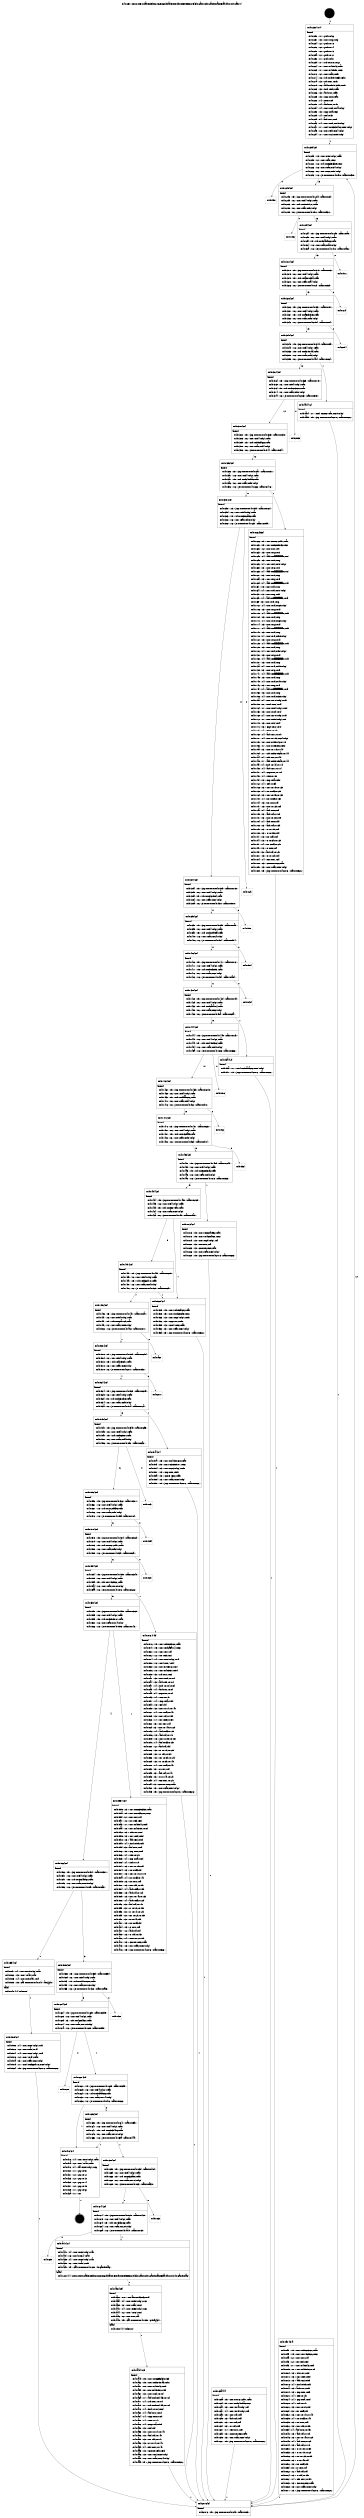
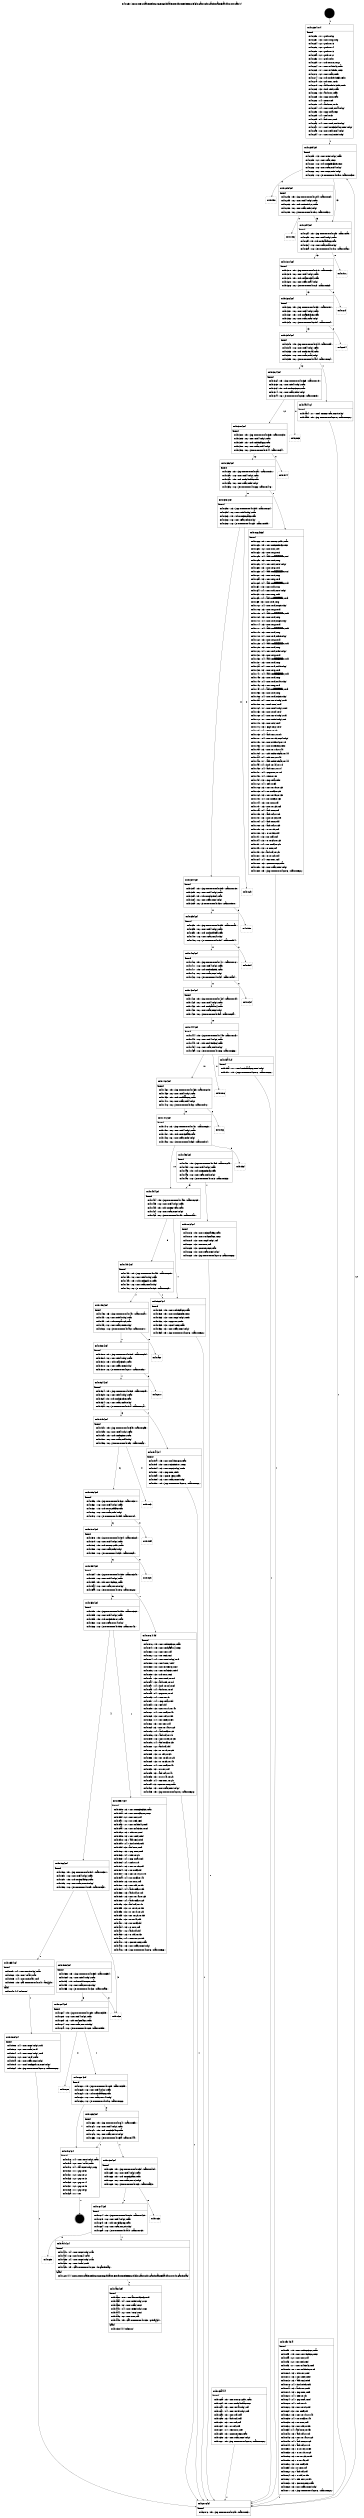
edge "0x4012bb [29]" -> "0x4012d8 [28]": now "0x4012bb [29]" -> "0x4012f4 [28]"
node "0x401944": added
edge "0x401428 [28]" -> "0x401f0a [12]": removed, label "1"
edge "0x40147c [28]" -> "0x401498 [28]": now "0x40147c [28]" -> "0x4014b4 [28]"
edge "0x4015cc [28]" -> "0x4015e8 [28]": now "0x4015cc [28]" -> "0x401d28"
node "0x401a4d [103]": removed
